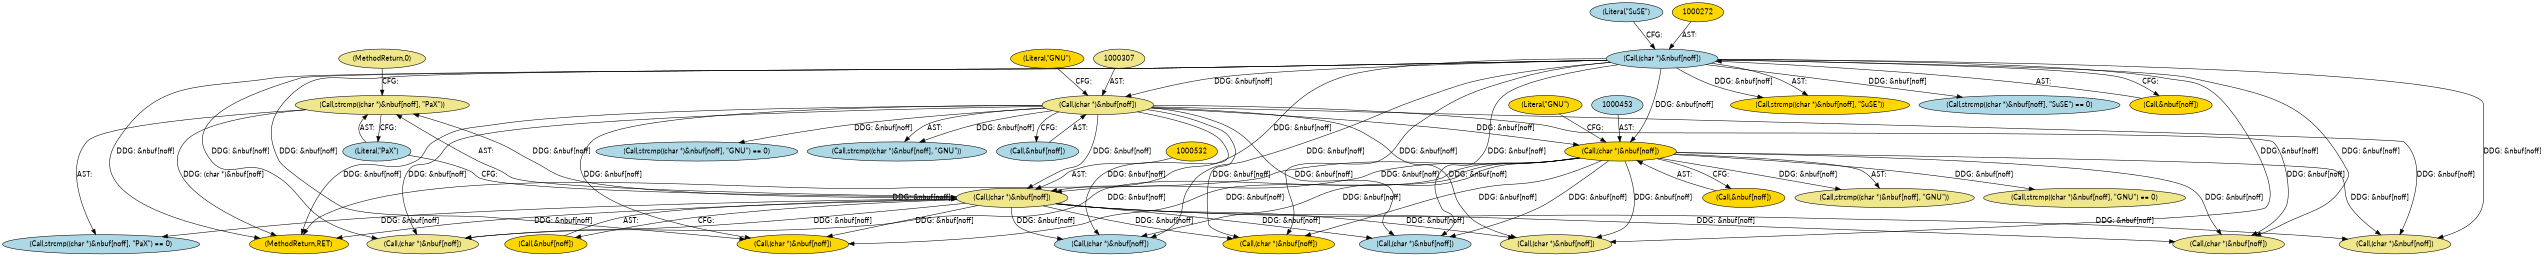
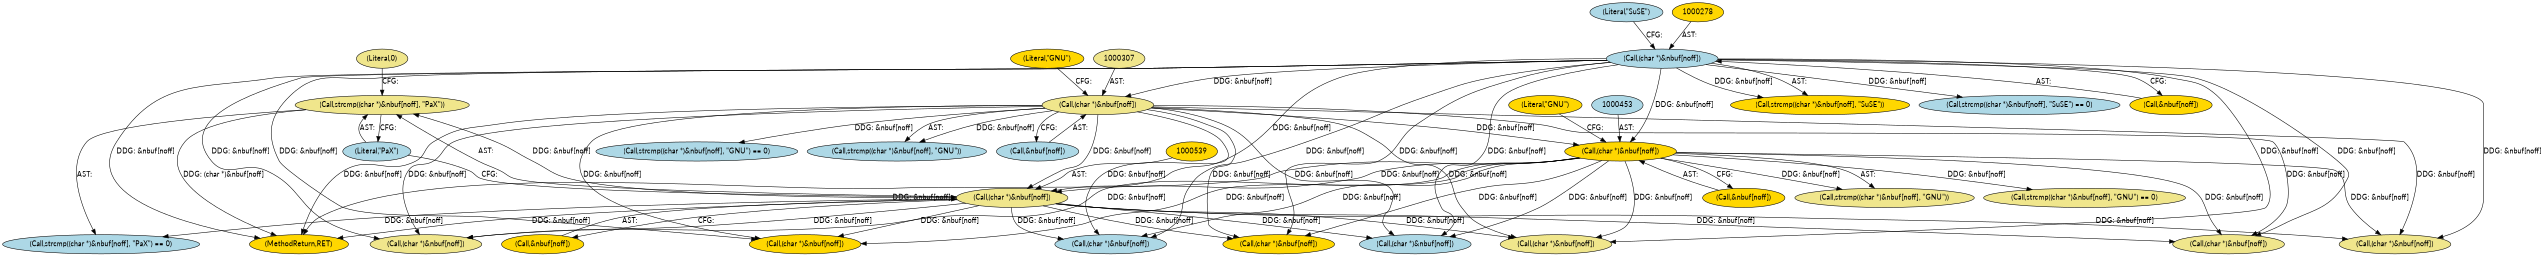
node "1000272": label "1000272" -> "1000278"
node "(MethodReturn,0)": label "(MethodReturn,0)" -> "(Literal,0)"
node "1000532": label "1000532" -> "1000539"
